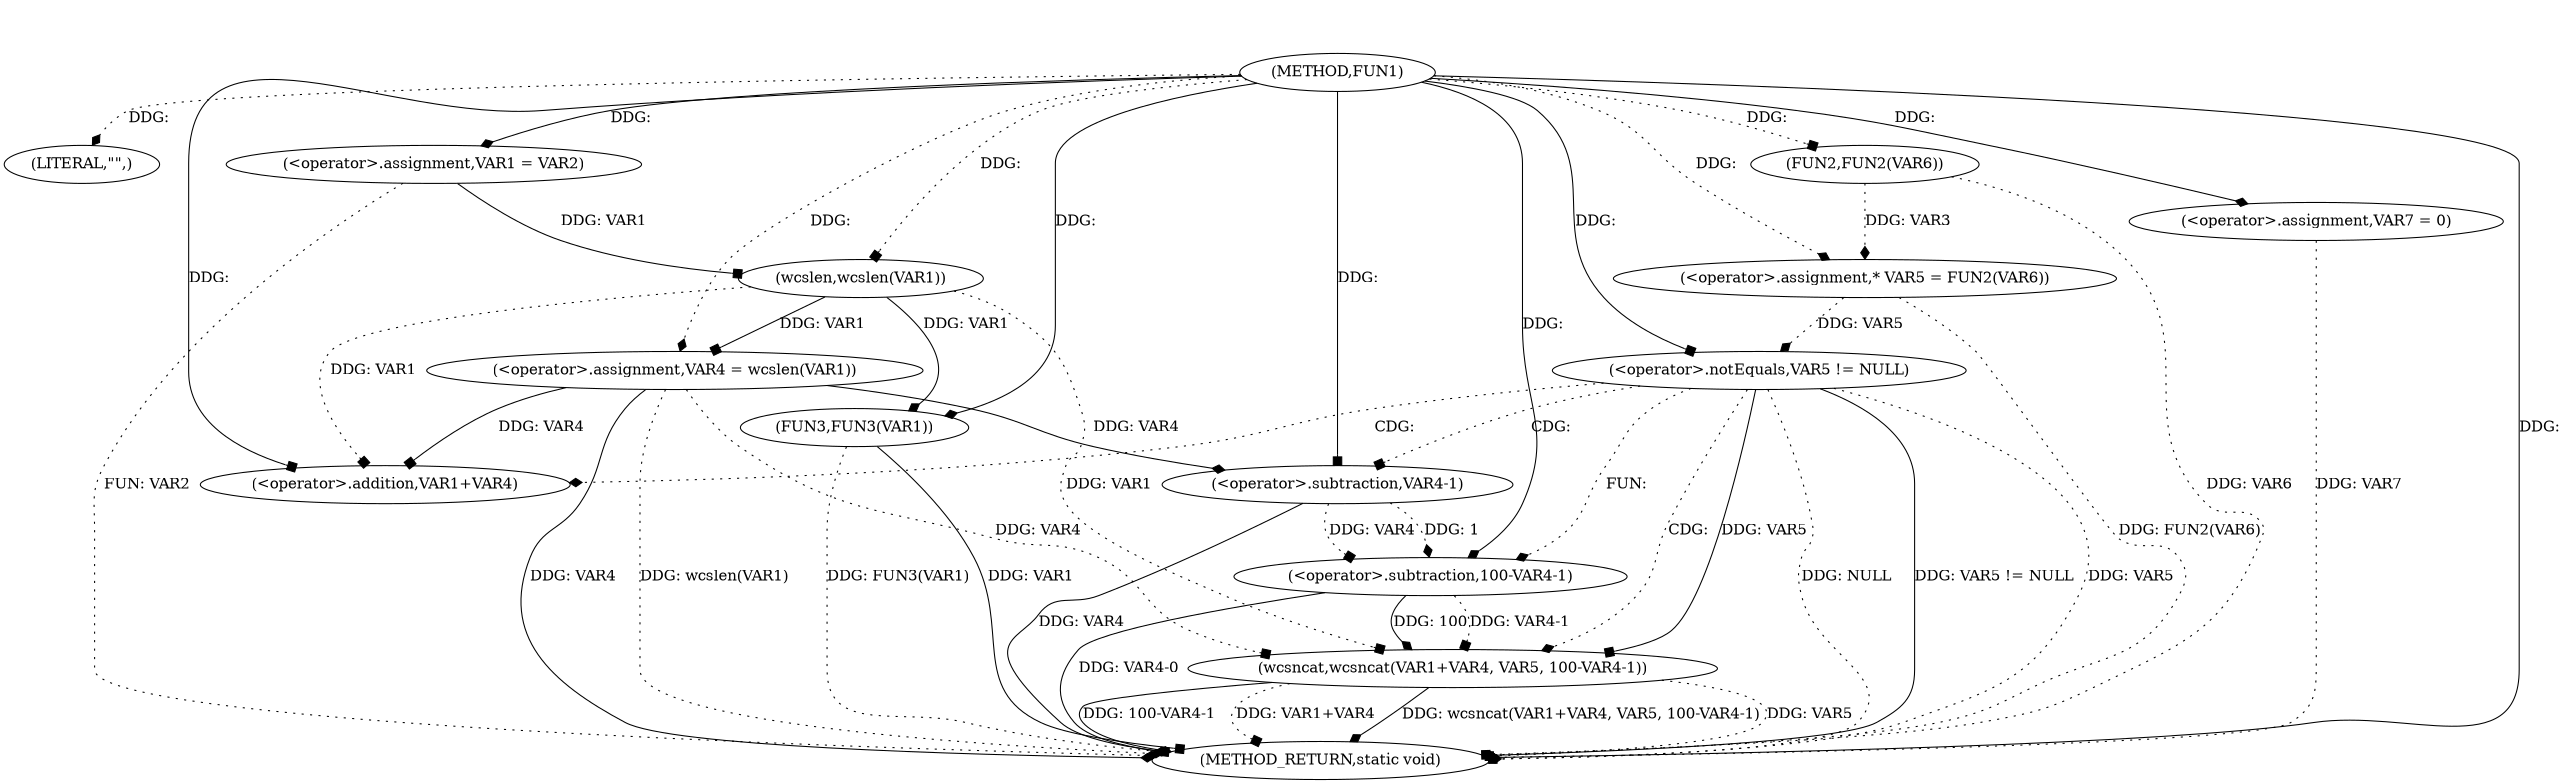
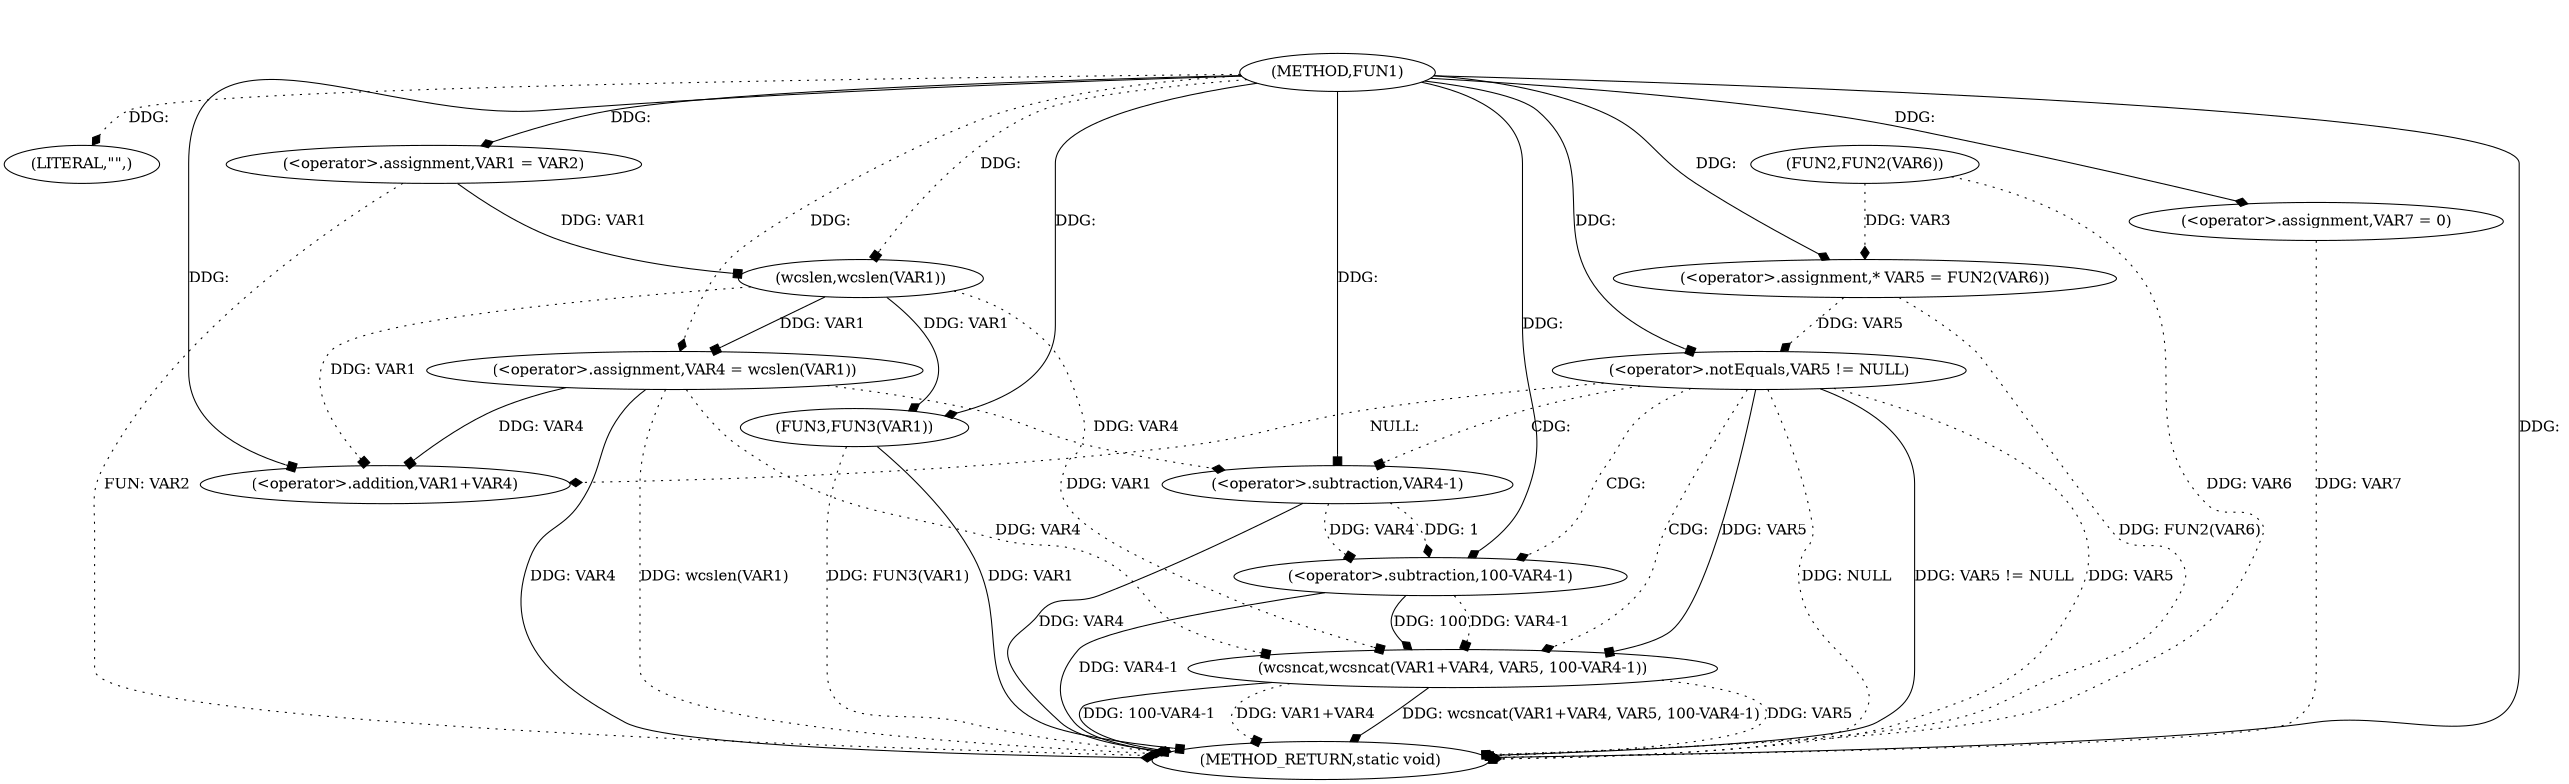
edge "(METHOD,FUN1)" -> "(FUN2,FUN2(VAR6))": removed, label "DDG:"
edge "(METHOD,FUN1)" -> "(<operator>.assignment,* VAR5 = FUN2(VAR6))": style dotted -> solid
edge "(<operator>.assignment,VAR4 = wcslen(VAR1))" -> "(<operator>.subtraction,VAR4-1)": style solid -> dotted
edge "(<operator>.notEquals,VAR5 != NULL)" -> "(<operator>.addition,VAR1+VAR4)": label "CDG: " -> "NULL: "
edge "(<operator>.notEquals,VAR5 != NULL)" -> "(<operator>.subtraction,100-VAR4-1)": label "FUN: " -> "CDG: "
edge "(<operator>.subtraction,100-VAR4-1)" -> "(METHOD_RETURN,static void)": label "DDG: VAR4-0" -> "DDG: VAR4-1"
